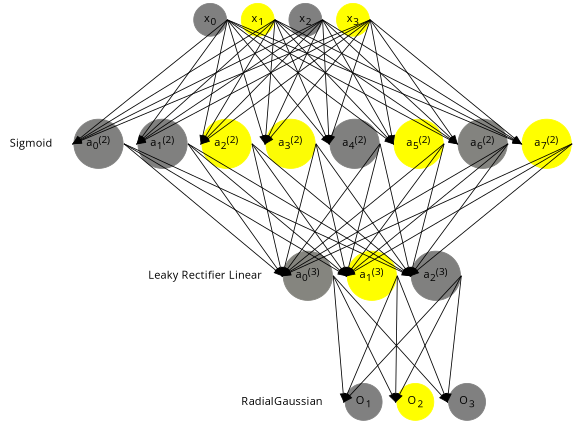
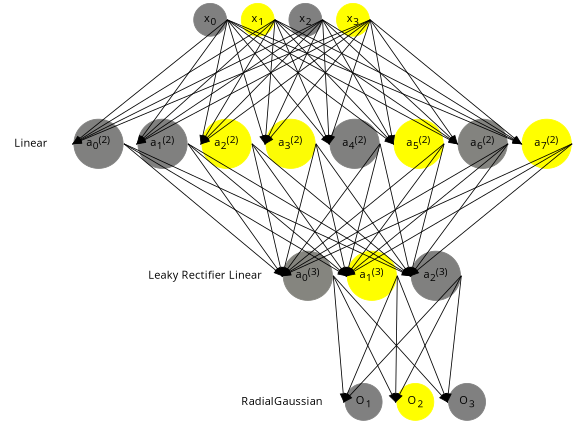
node "Sigmoid": label "Sigmoid" -> "Linear"
